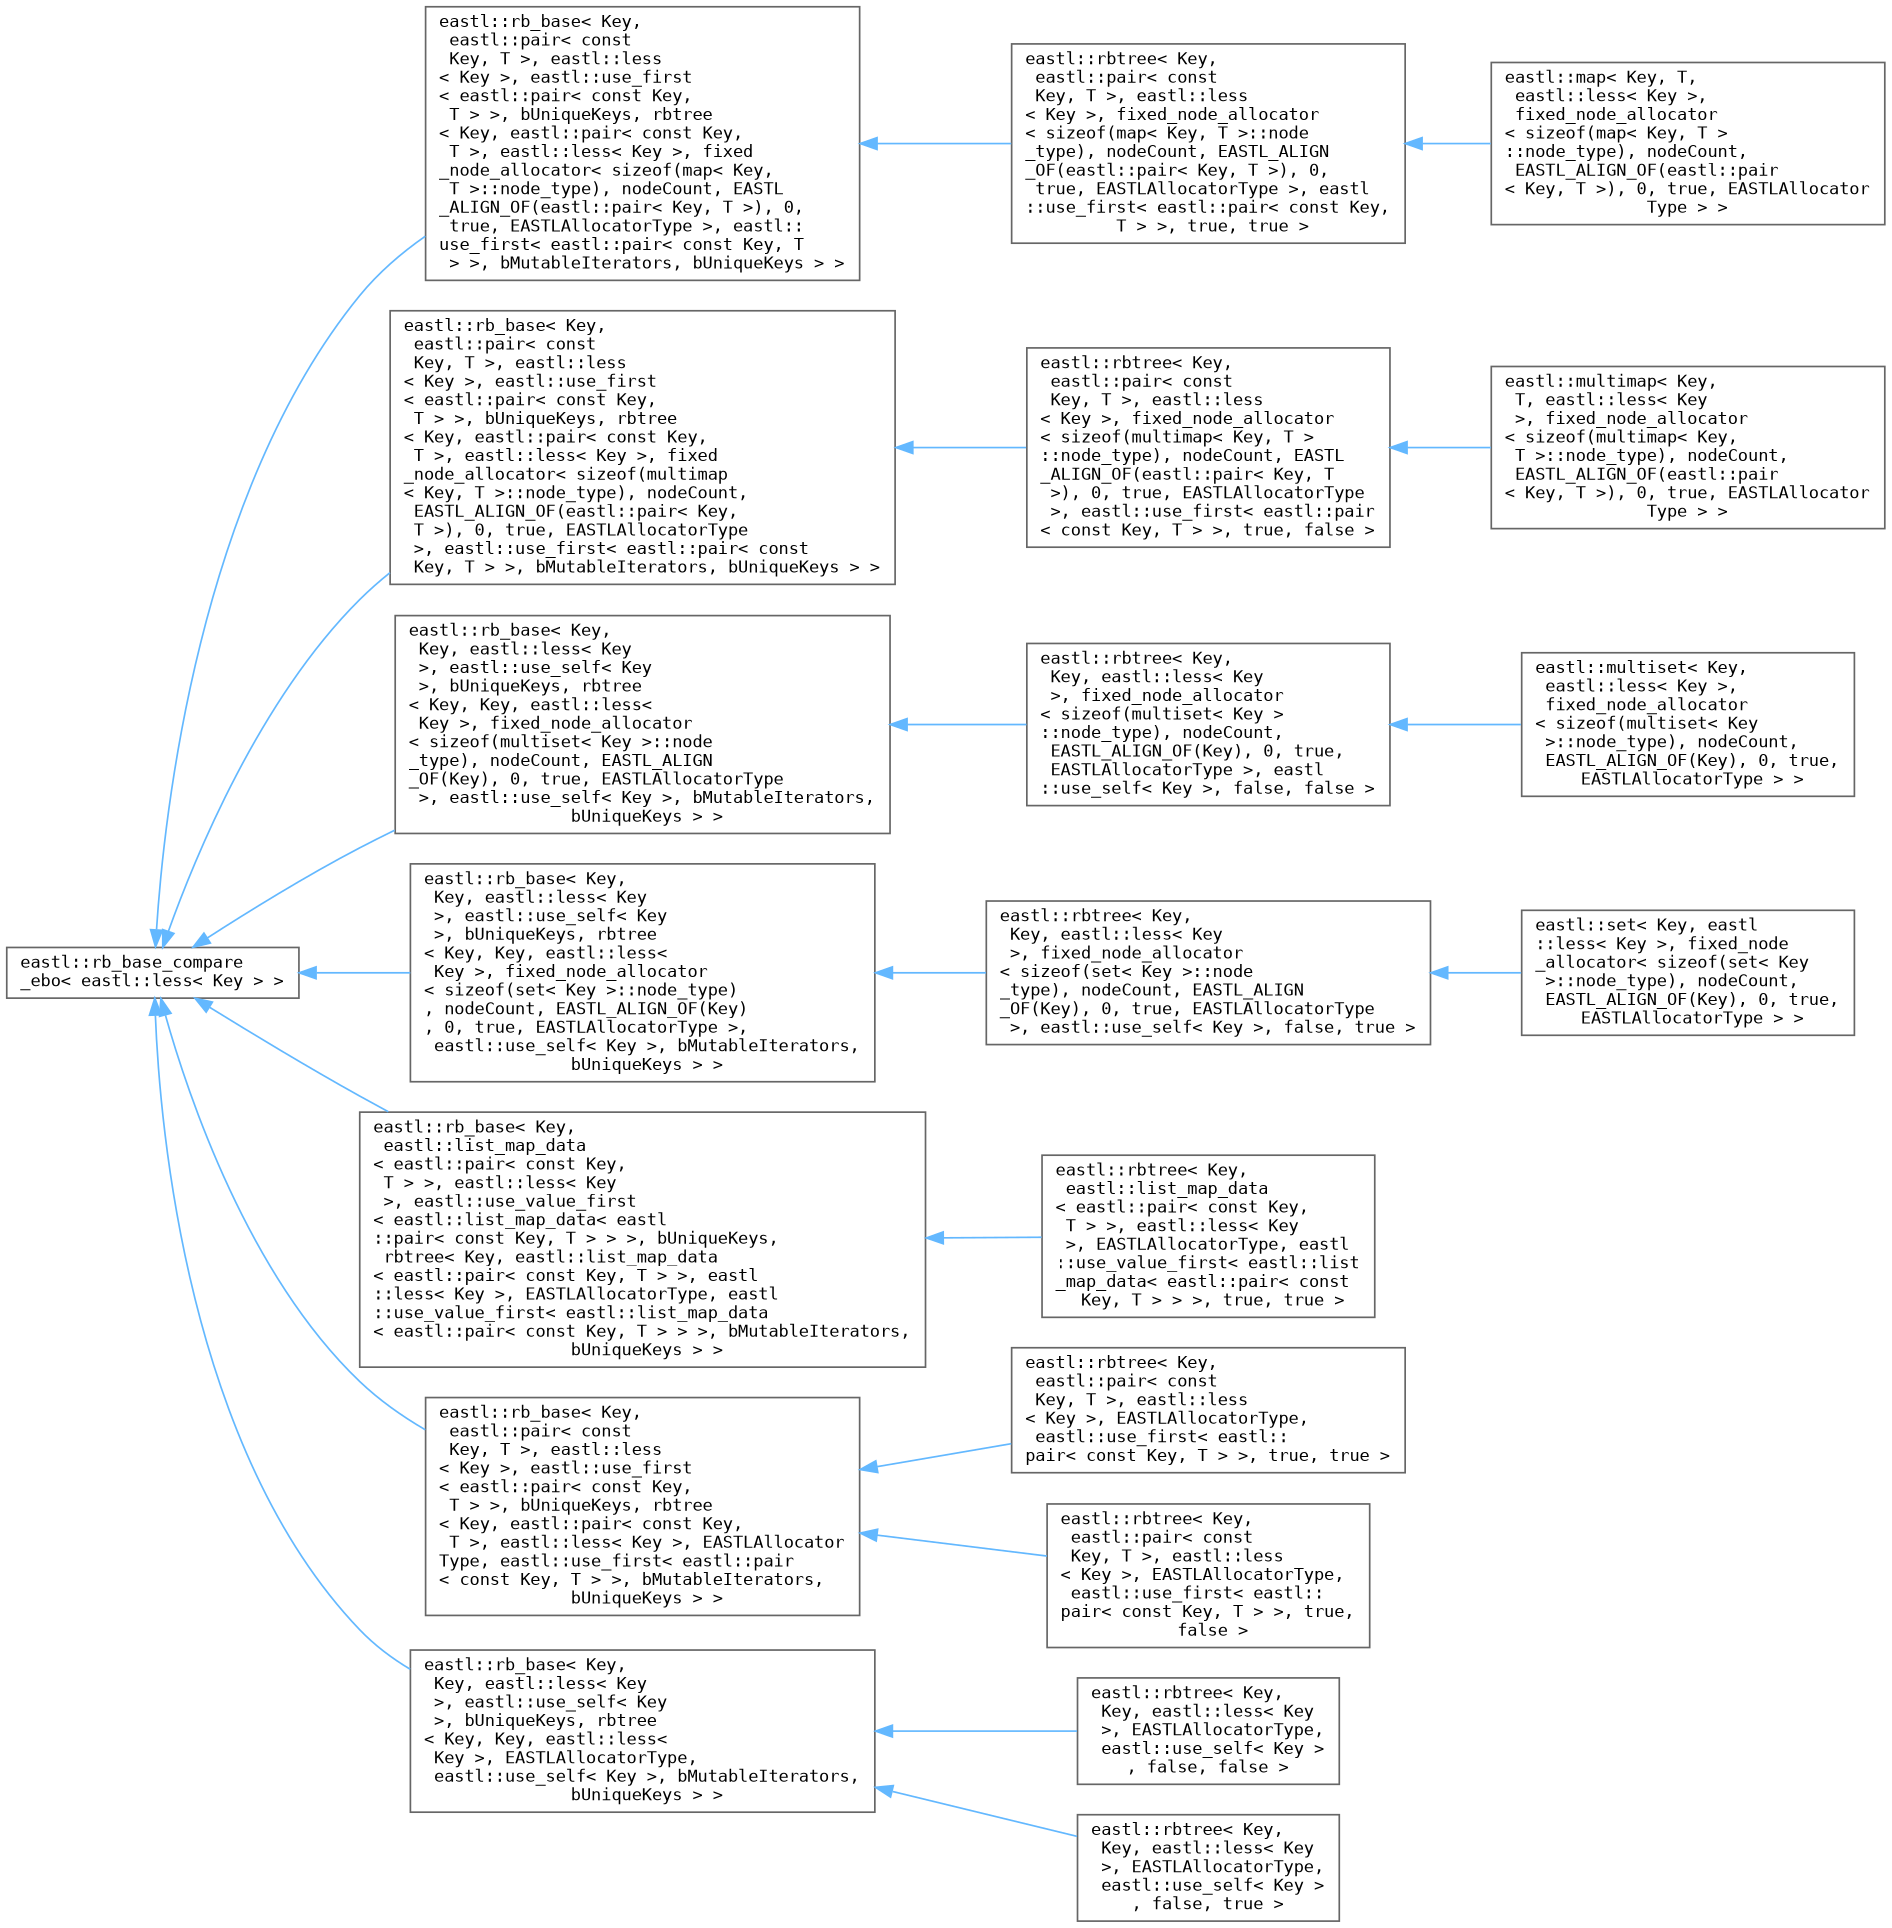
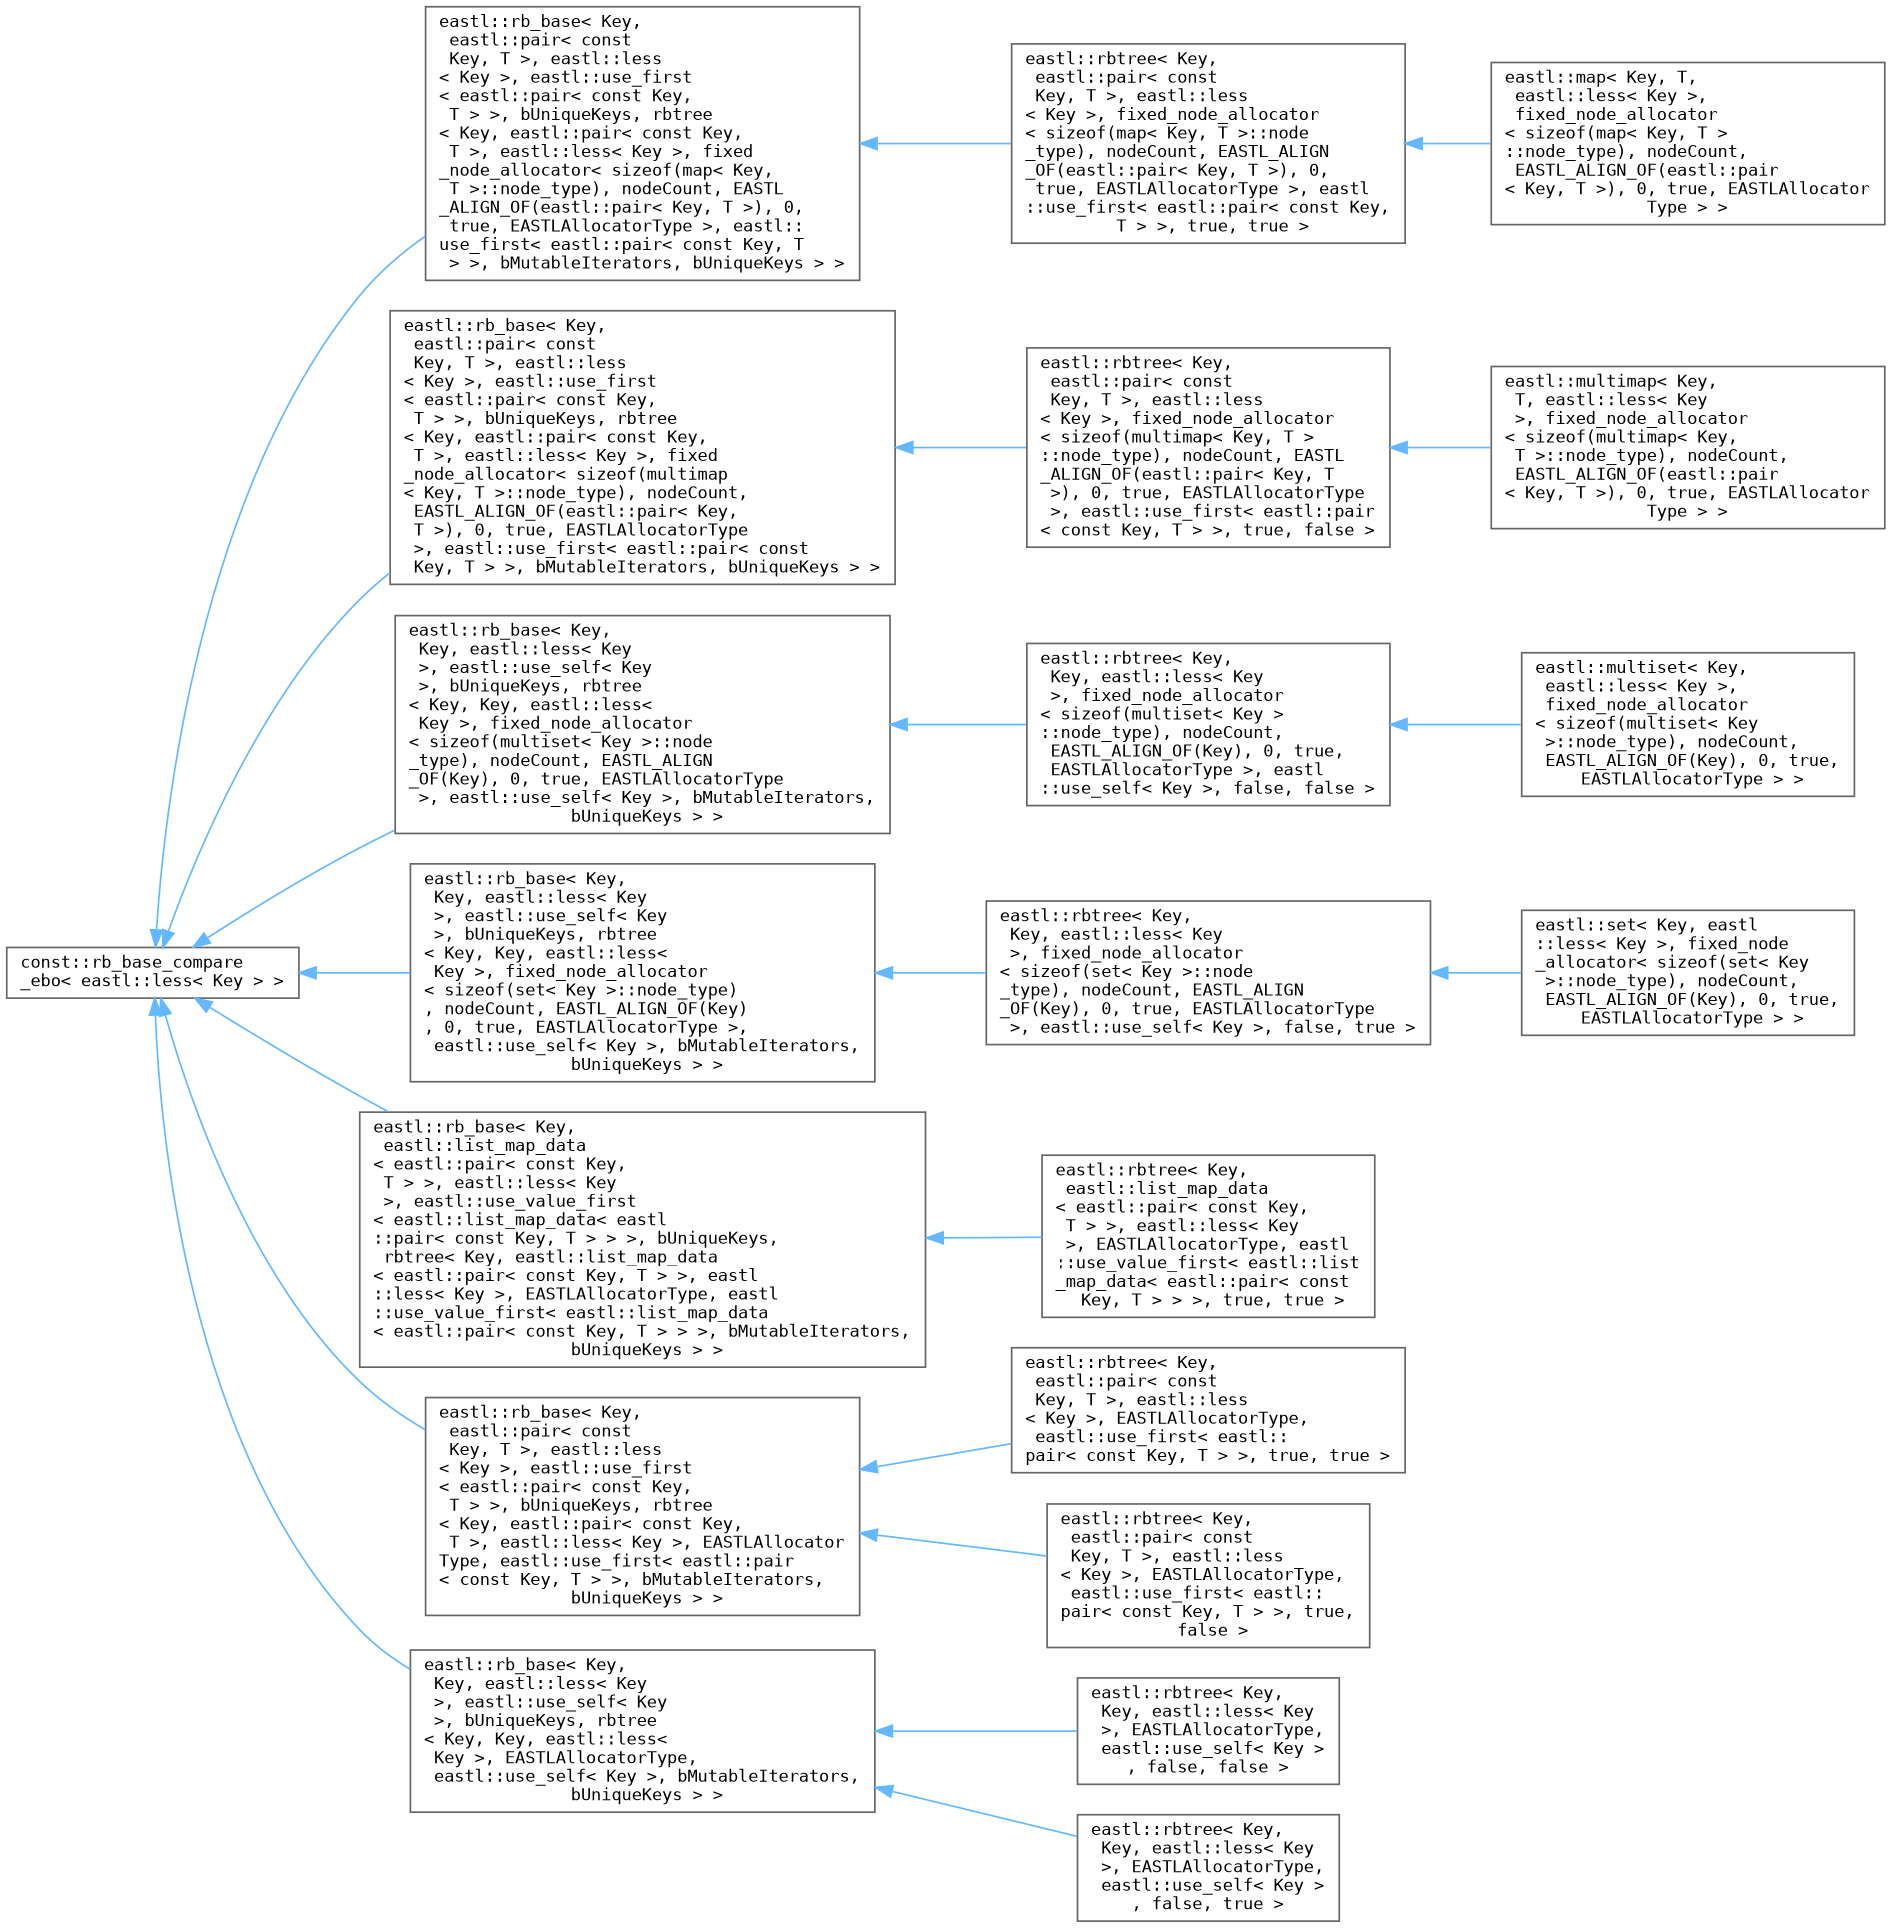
node "eastl::rb_base_compare _ebo< eastl::less< Key > >": label "eastl::rb_base_compare _ebo< eastl::less< Key > >" -> "const::rb_base_compare _ebo< eastl::less< Key > >"
